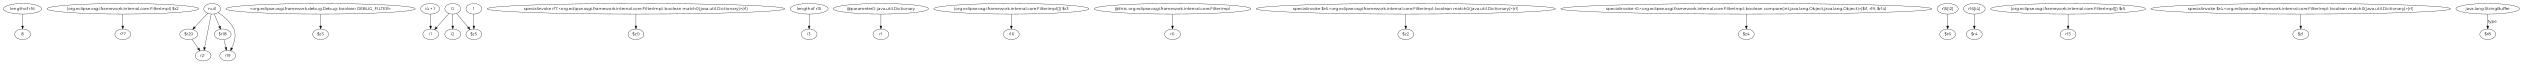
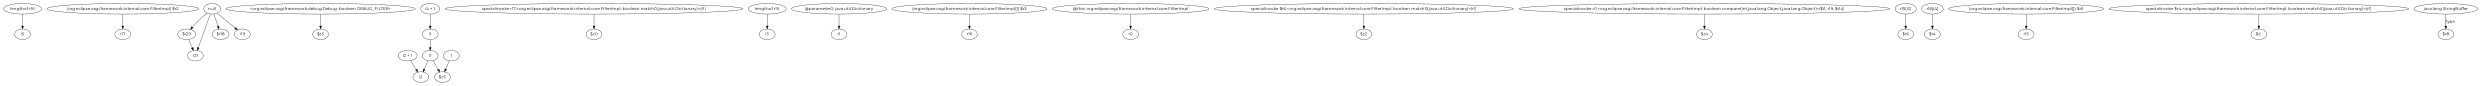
edge "0" -> "i1": reversed
node "r27": label "r27" -> "r17"
edge "$r18" -> "r19": removed
node "i2 + 1": added
